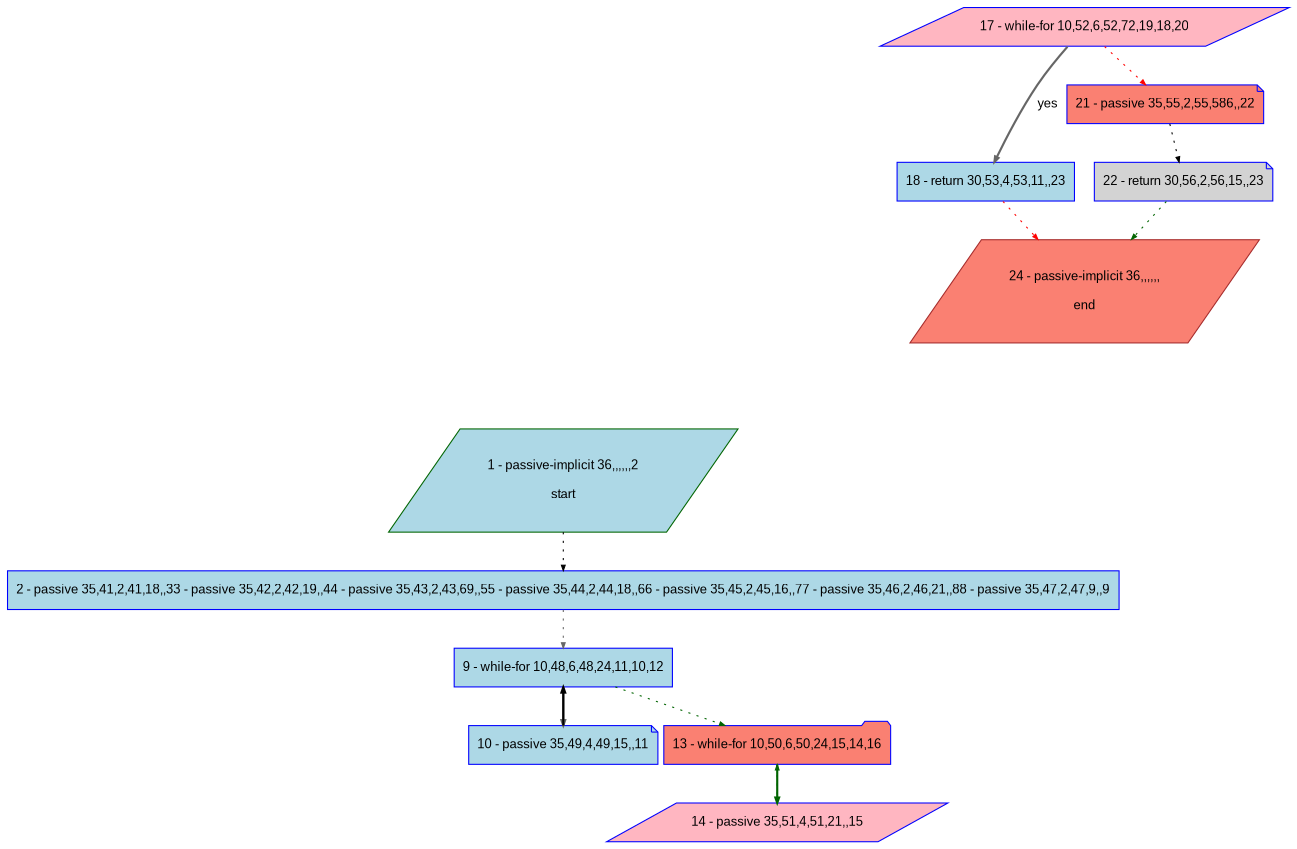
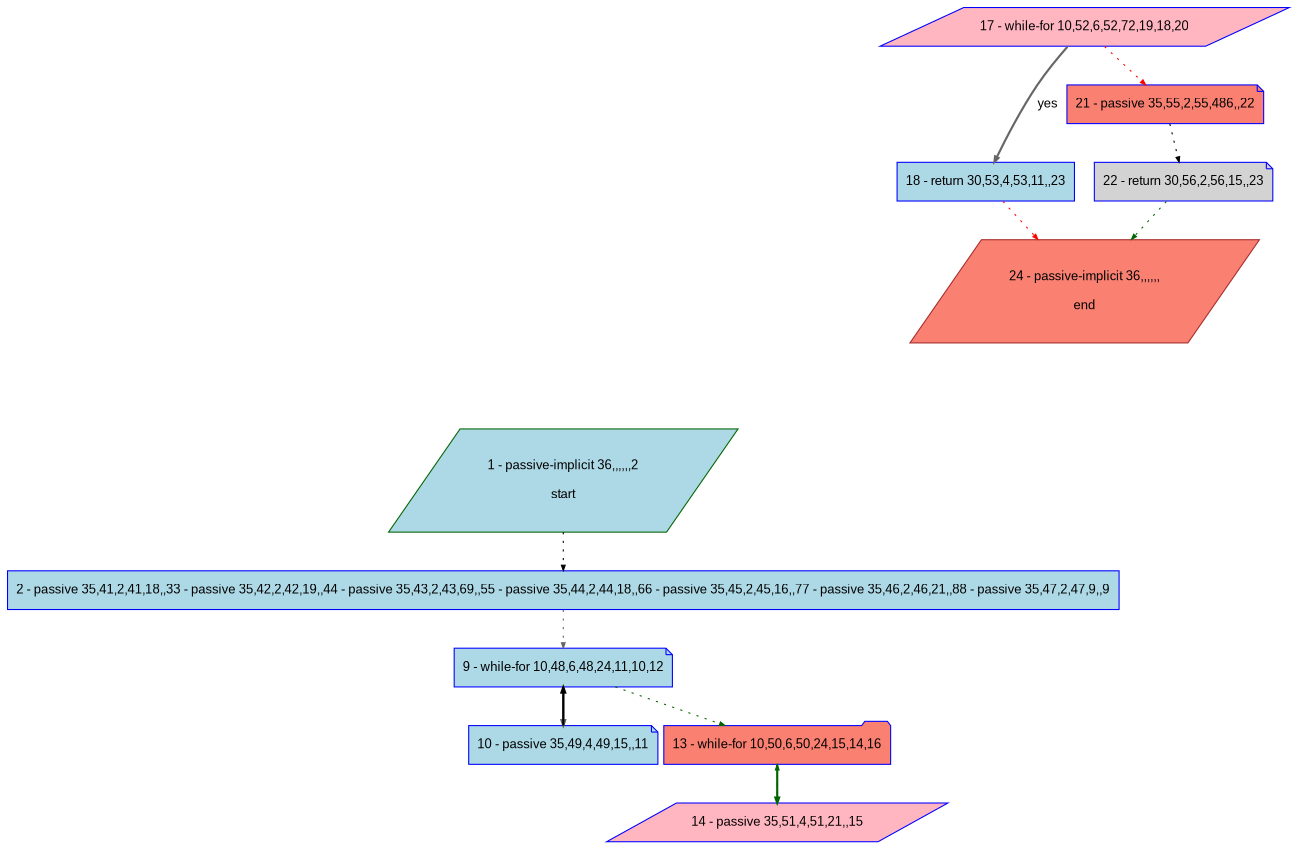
node "21 - passive 35,55,2,55,586,,22": label "21 - passive 35,55,2,55,586,,22" -> "21 - passive 35,55,2,55,486,,22"
node "9 - while-for 10,48,6,48,24,11,10,12": shape box -> note
